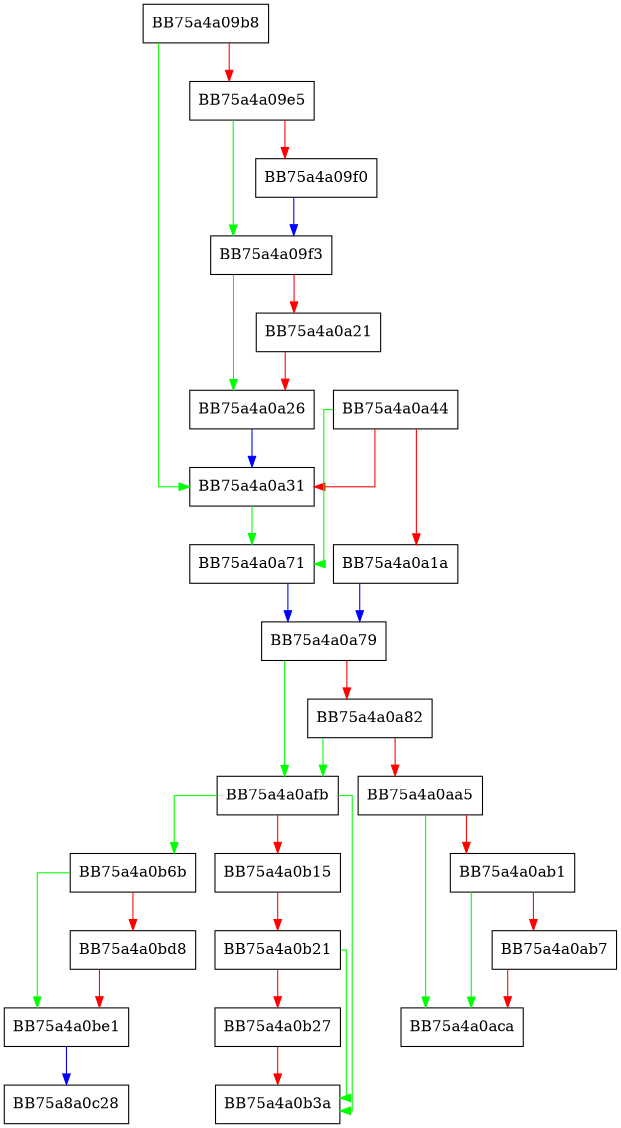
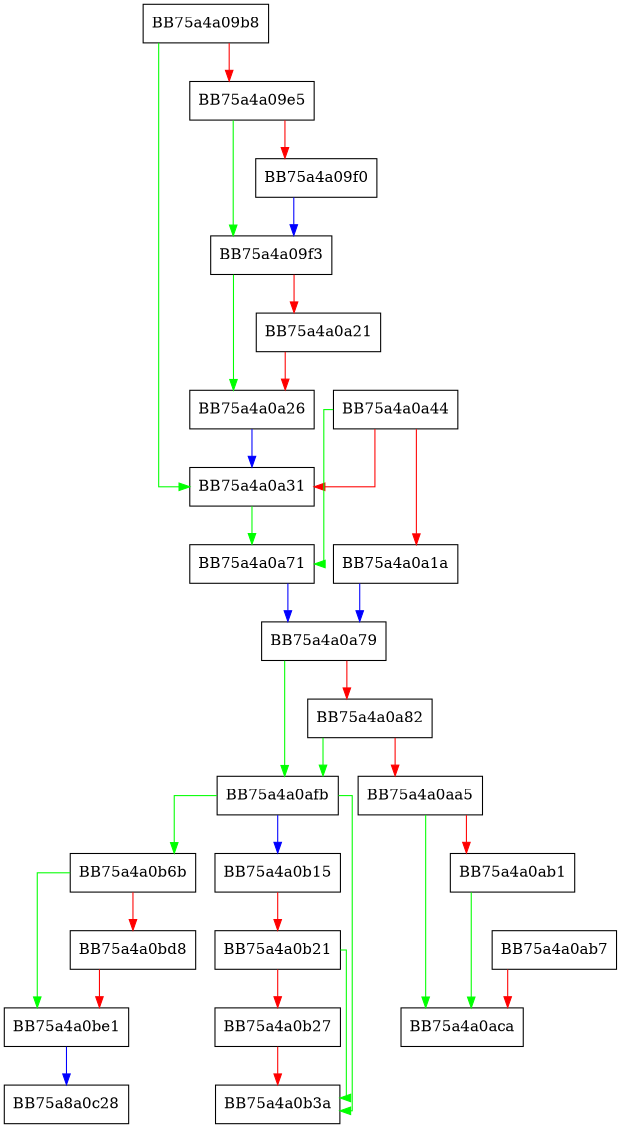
edge "BB75a4a0afb" -> "BB75a4a0b15": color red -> blue
edge "BB75a4a0ab1" -> "BB75a4a0ab7": removed
